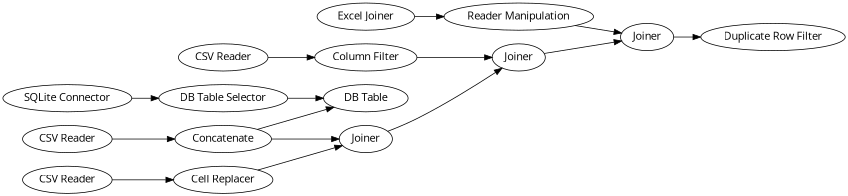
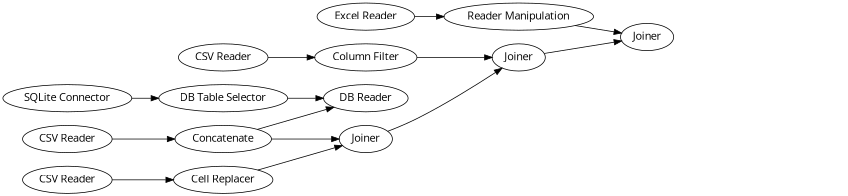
node "Excel Joiner": label "Excel Joiner" -> "Excel Reader"
node "Duplicate Row Filter": removed
node "DB Table": label "DB Table" -> "DB Reader"
